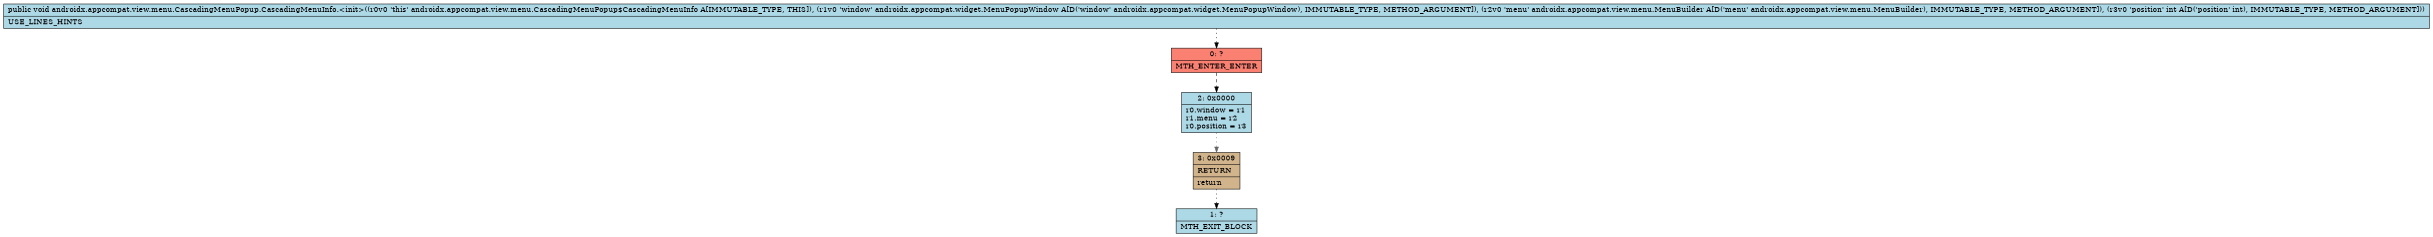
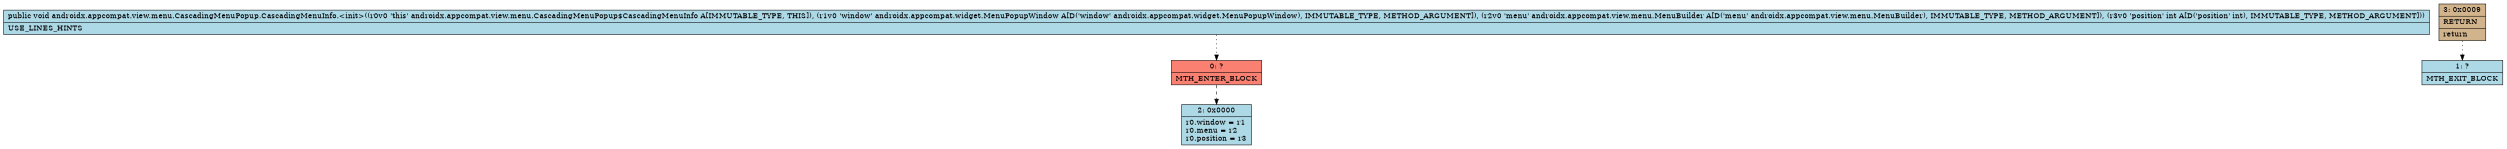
node "0: ?": text "MTH_ENTER_ENTER" -> "MTH_ENTER_BLOCK"
node "2: 0x0000": text "r1.menu = r2" -> "r0.menu = r2"
edge "2: 0x0000" -> "3: 0x0009": removed
